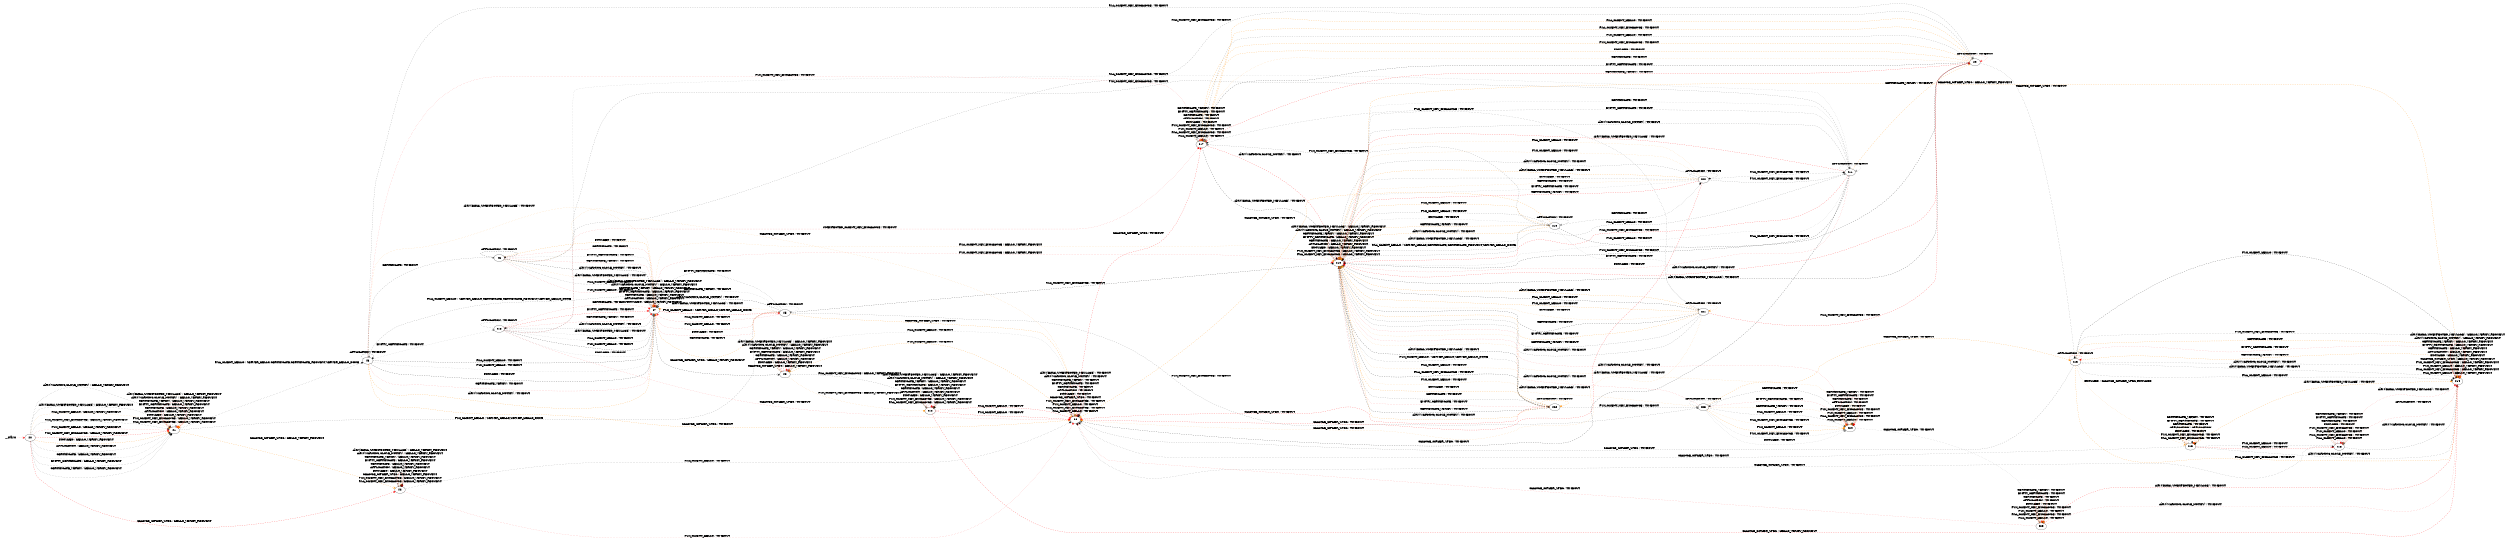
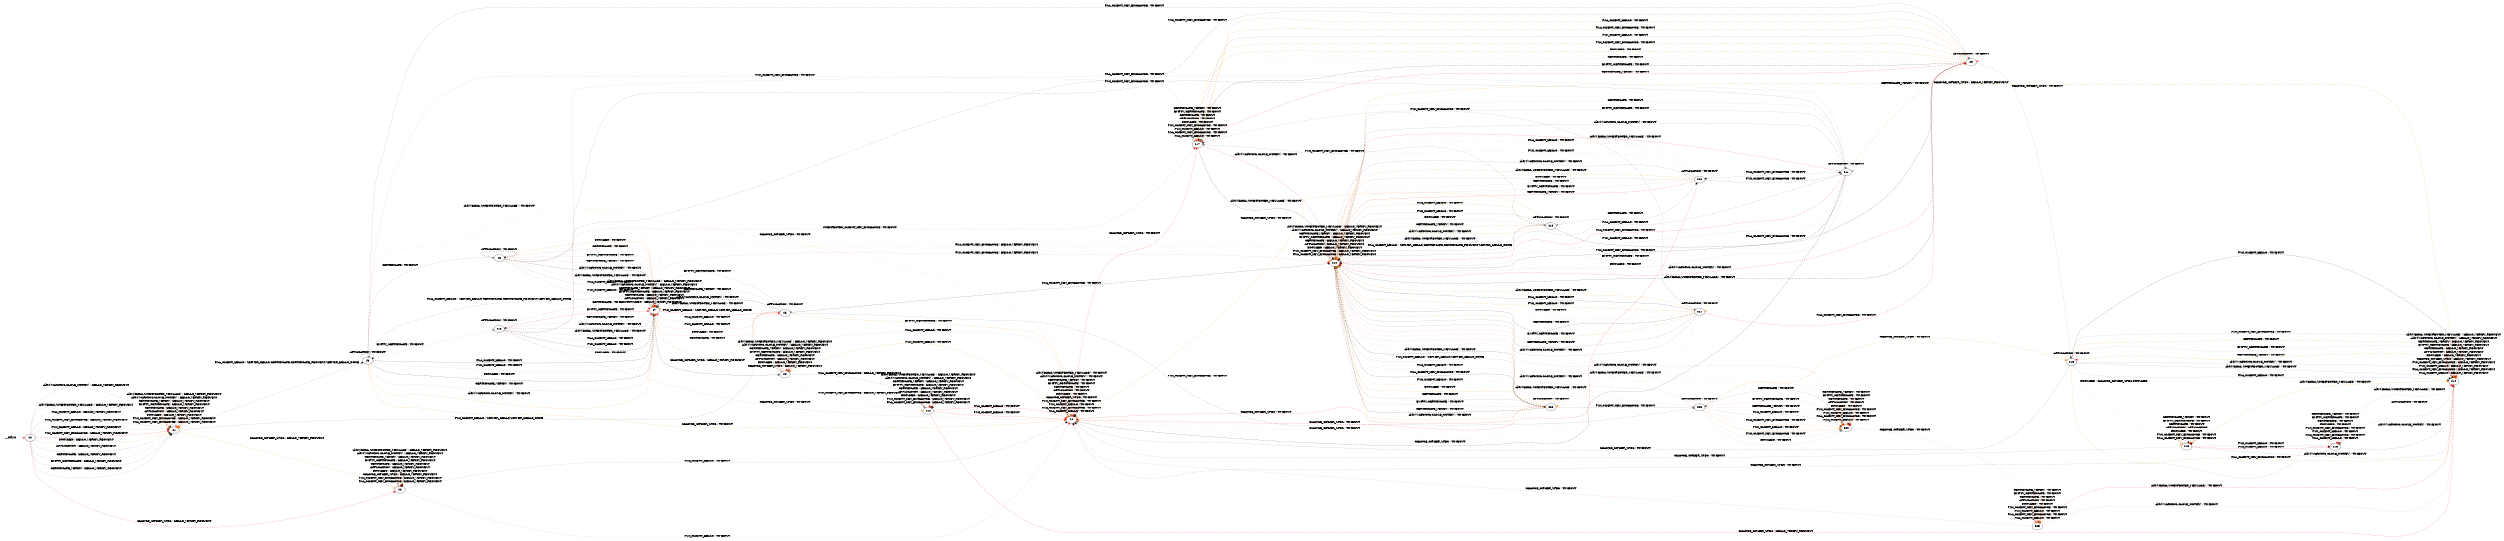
edge "s5" -> "s4": label "CHANGE_CIPHER_SPEC / TIMEOUT" -> "EMPTY_CERTIFICATE / TIMEOUT"
